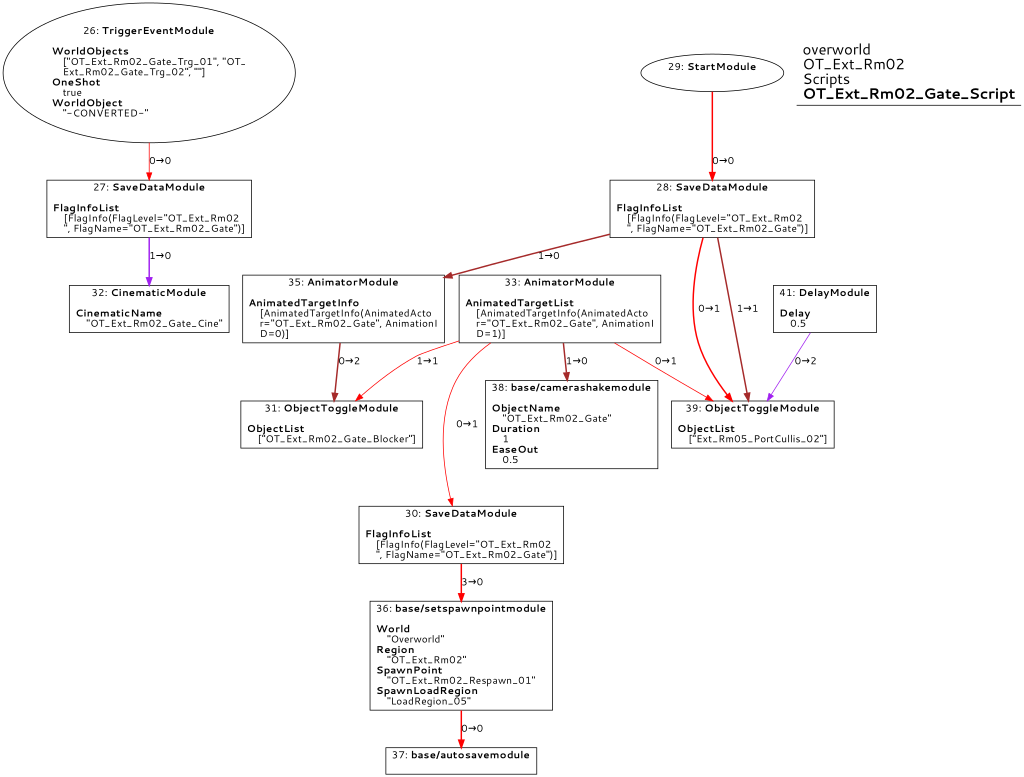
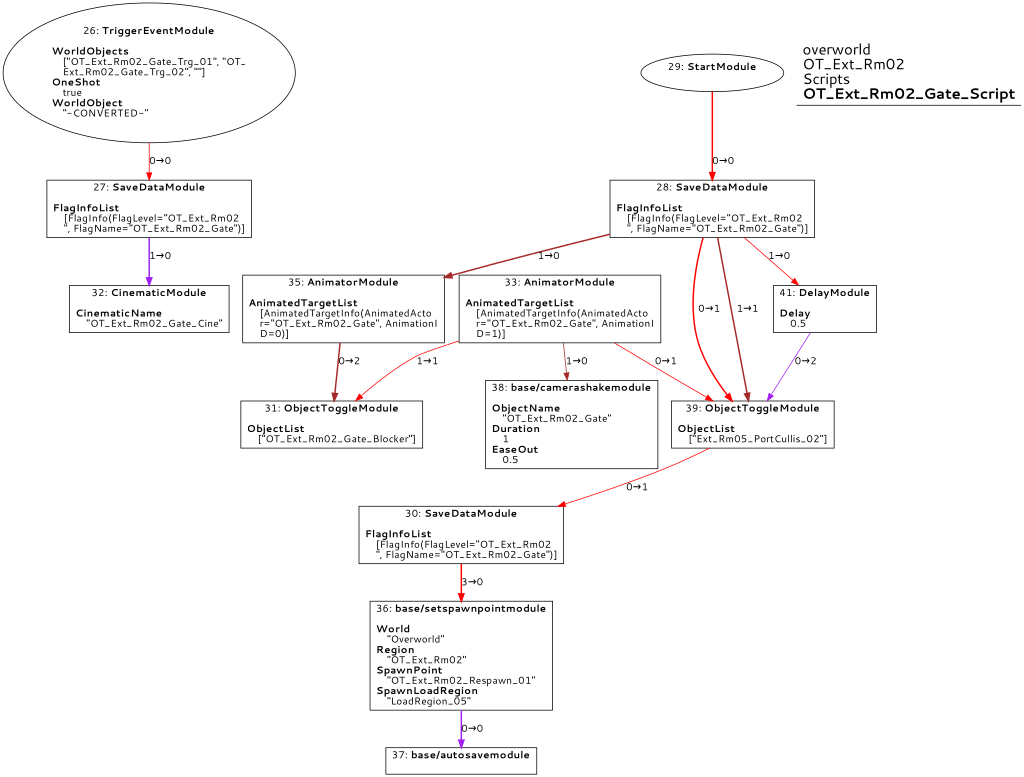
edge "28:" -> "41:": added, label "1→0"
node "35:": text "AnimatedTargetInfo" -> "AnimatedTargetList"
edge "33:" -> "38:": style bold -> solid
edge "33:" -> "30:": now "39:" -> "30:"
edge "36:" -> "37:": color red -> purple
